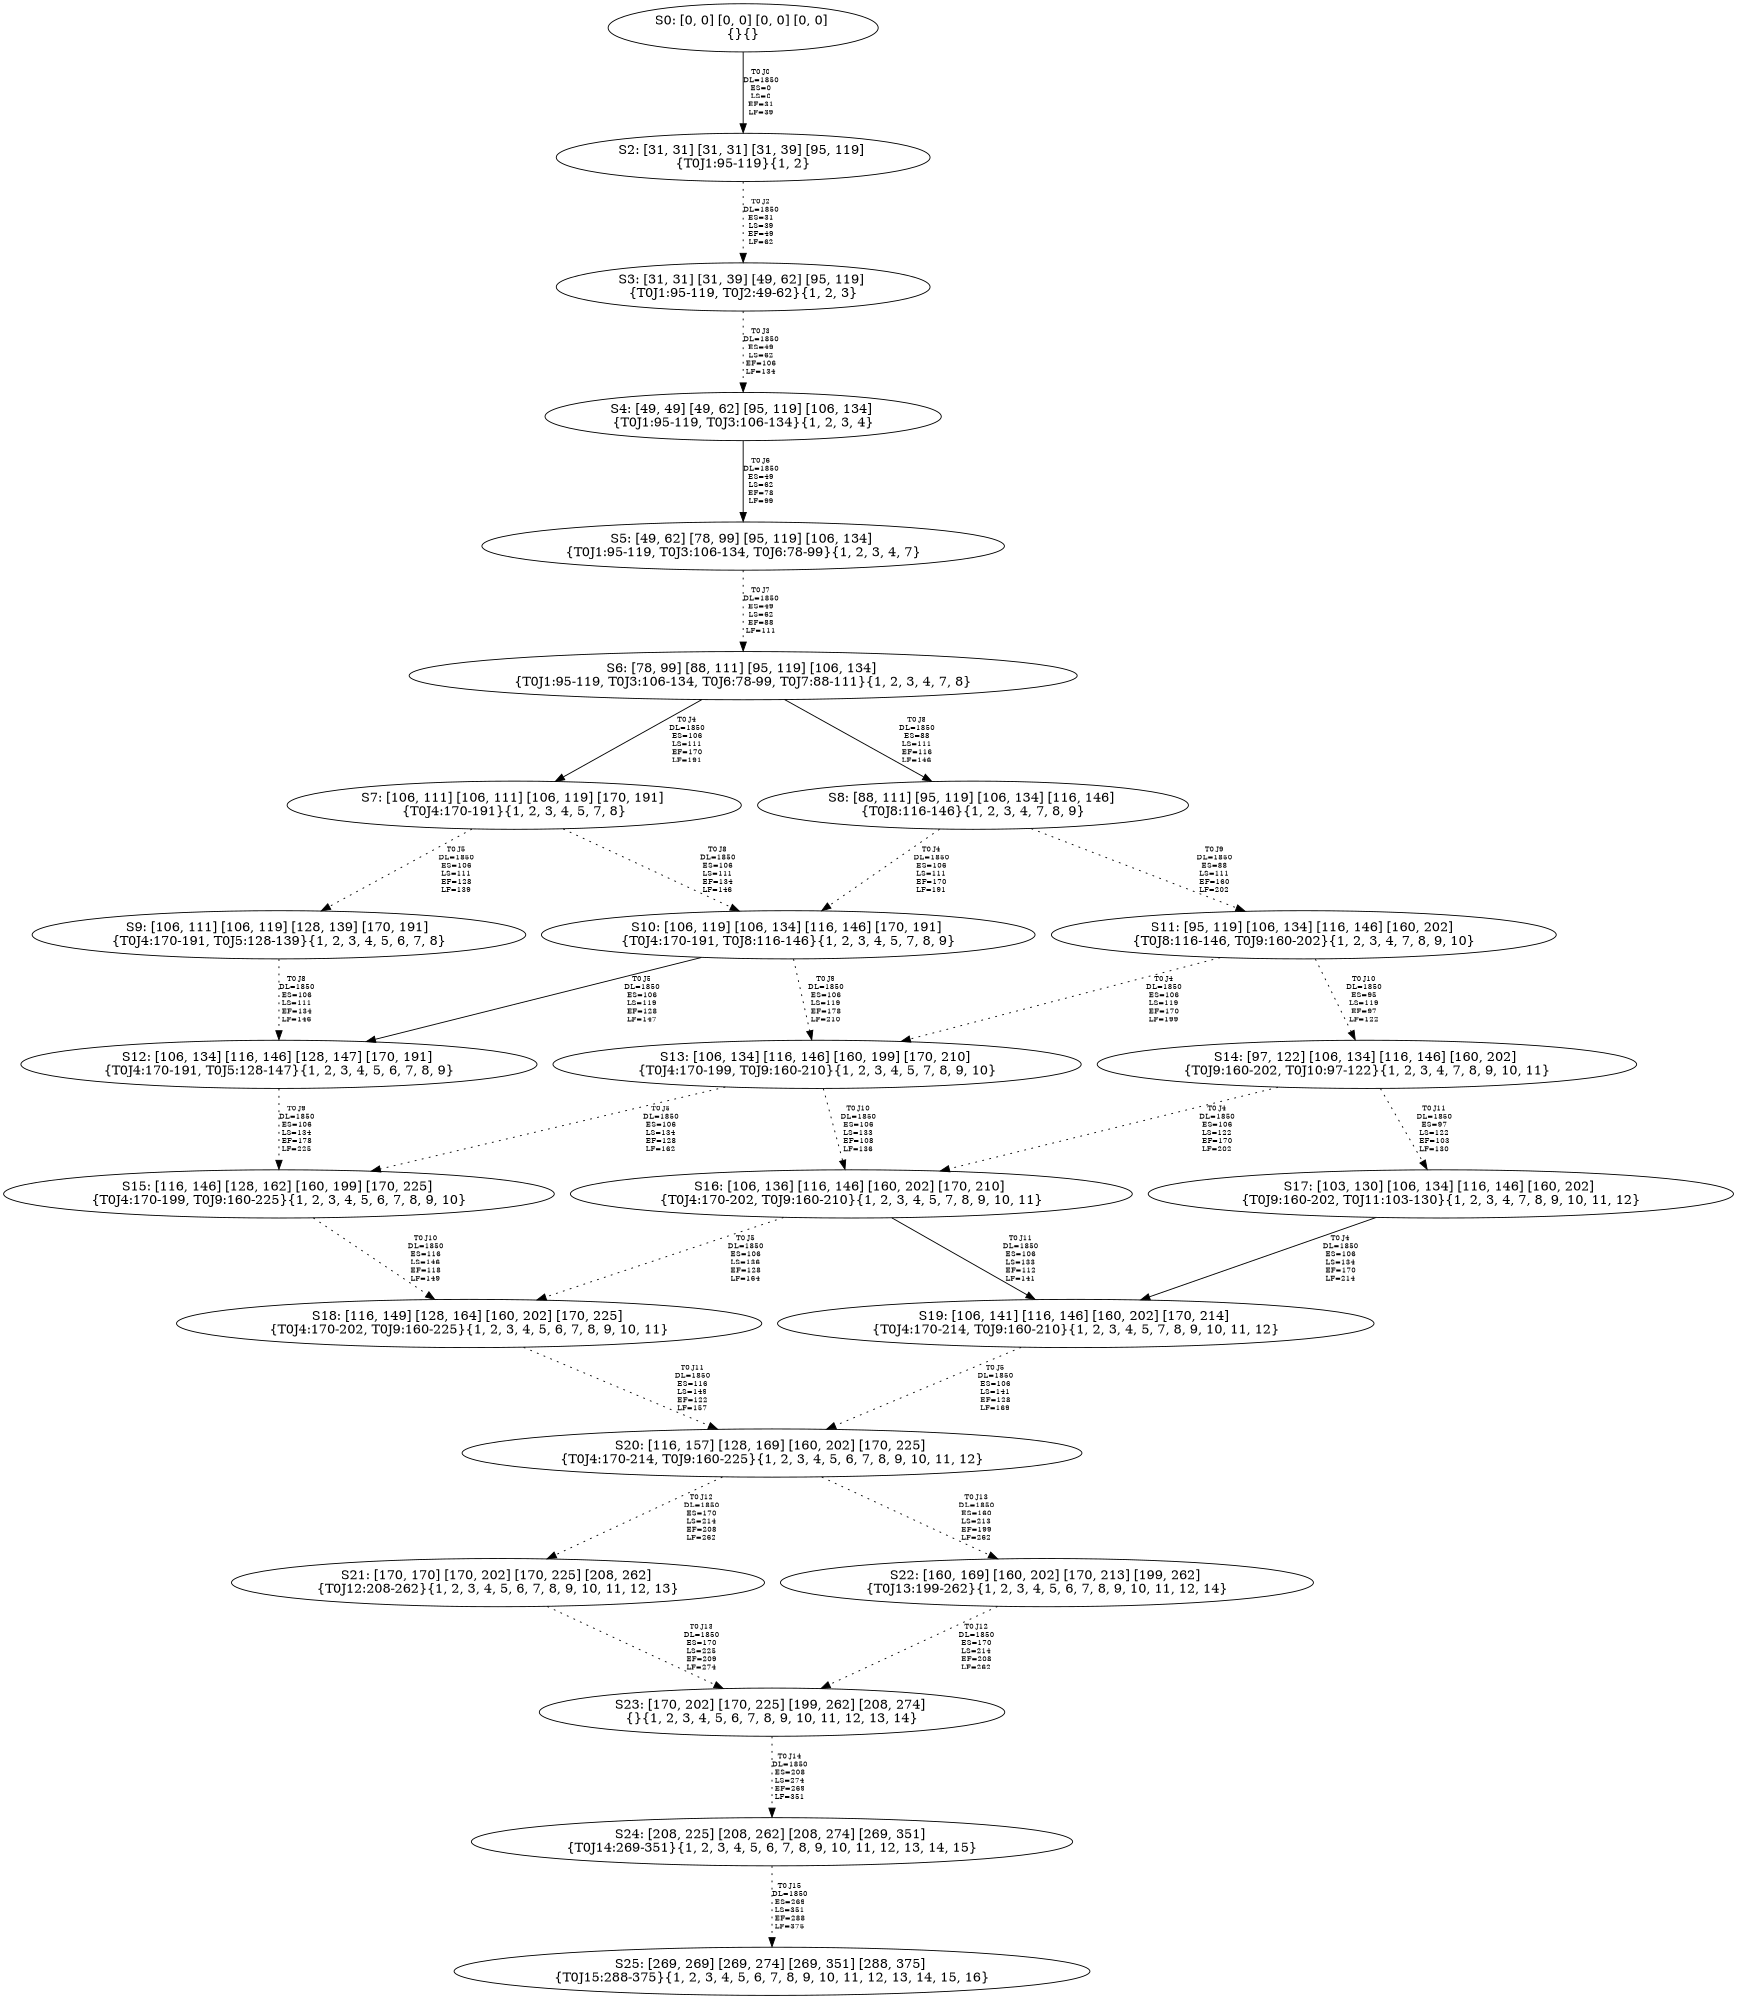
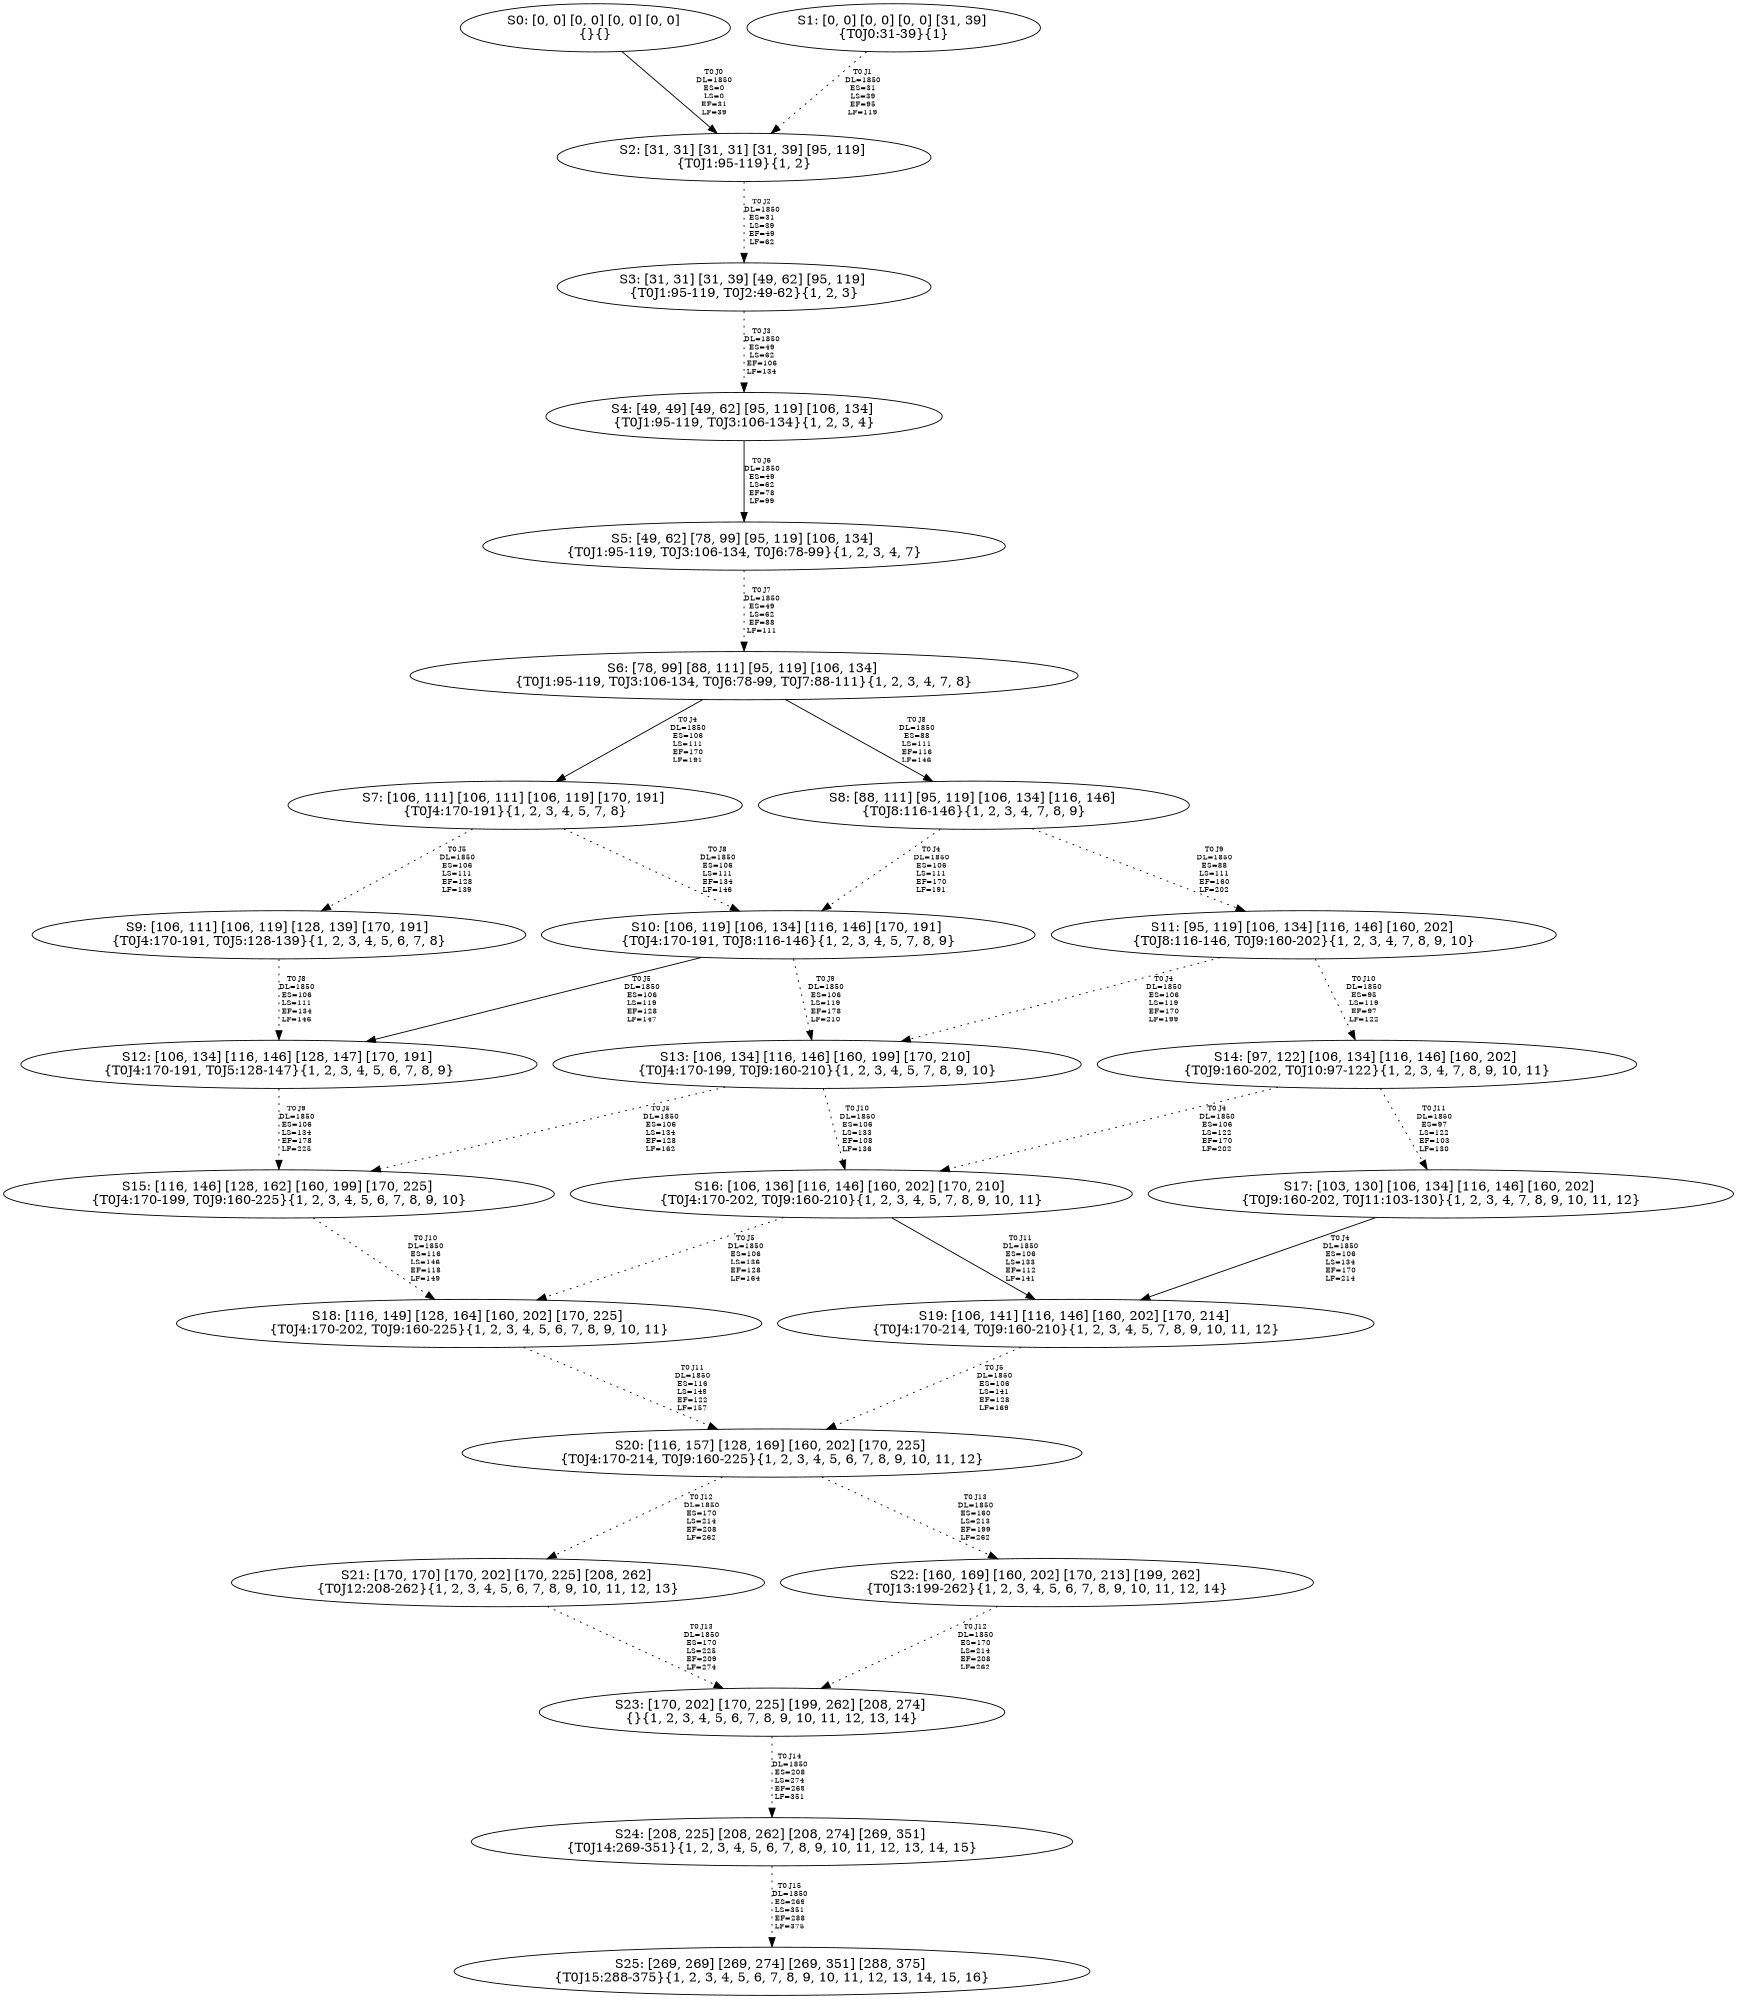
node "S1: [0, 0] [0, 0] [0, 0] [31, 39] {T0J0:31-39}{1}": added
